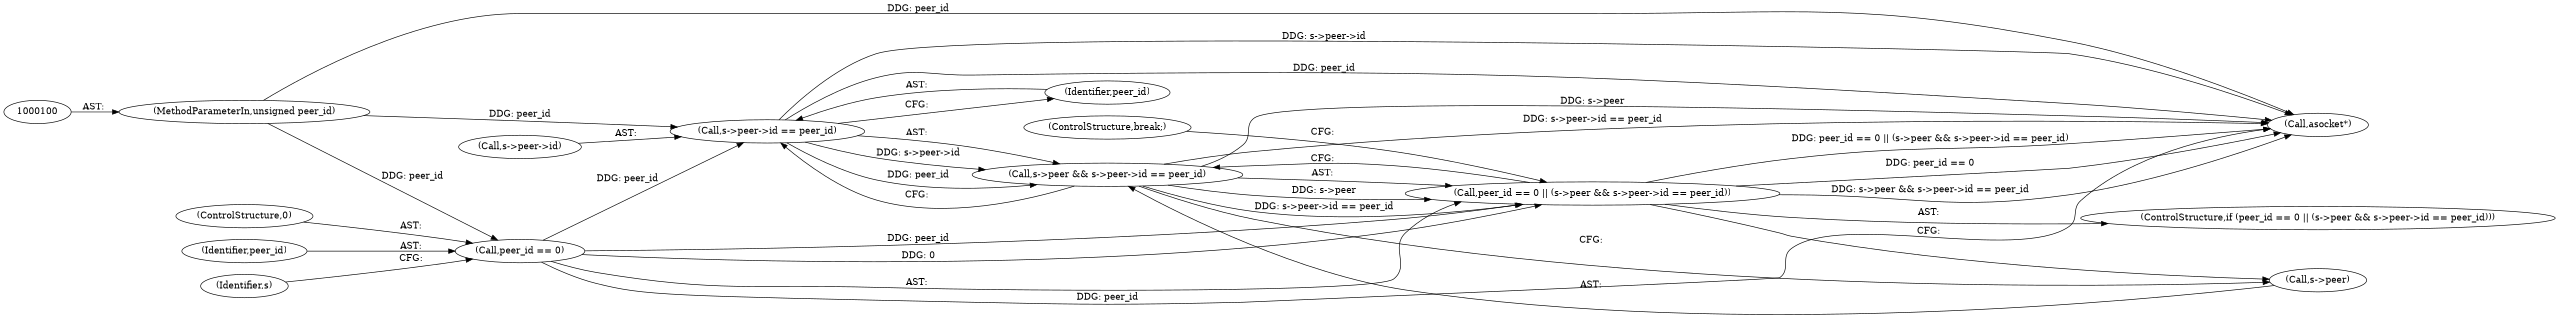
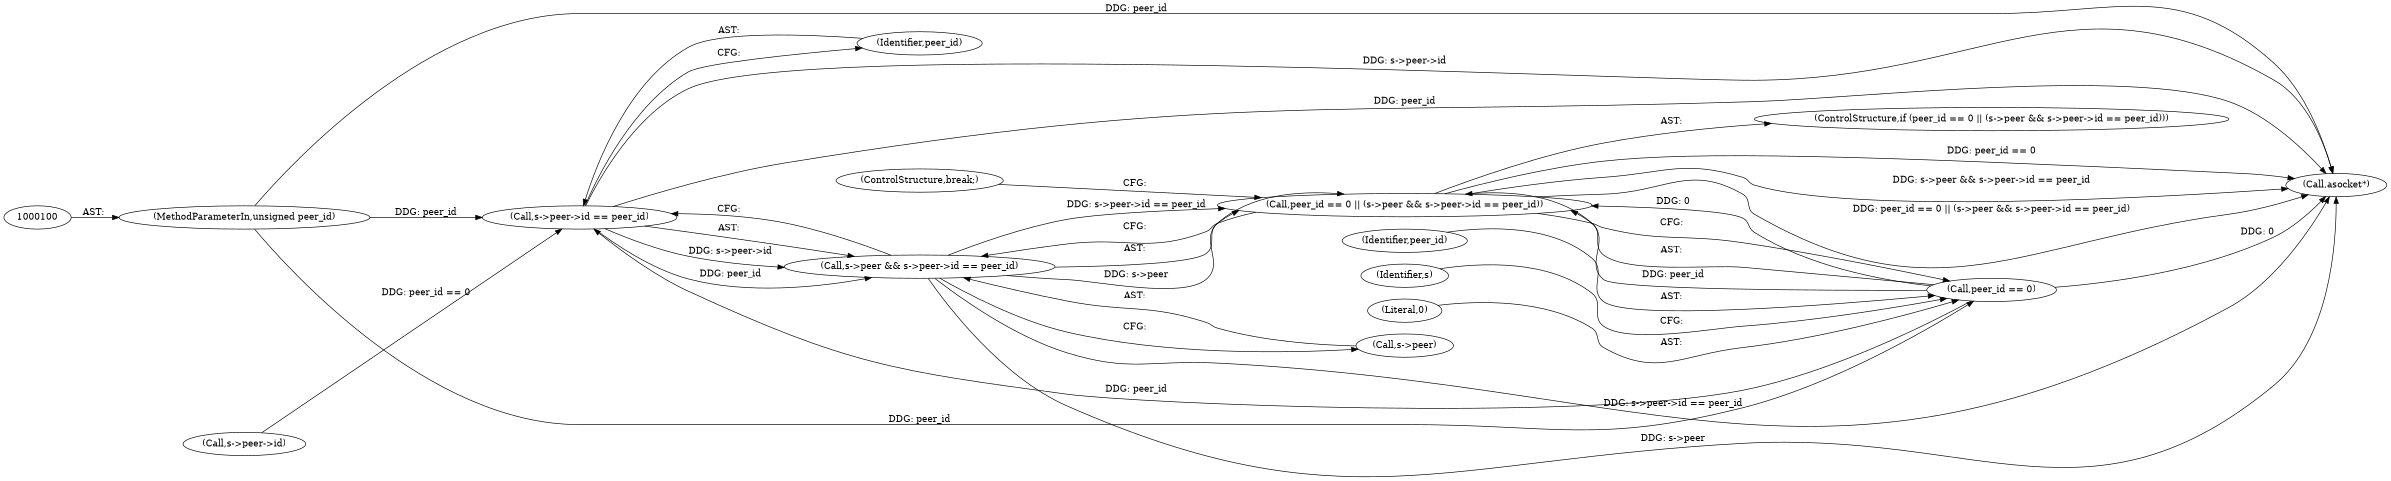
edge "(Call,s->peer->id)" -> "(Call,s->peer->id == peer_id)": label "AST: " -> "DDG: peer_id == 0"
node "(ControlStructure,0)": label "(ControlStructure,0)" -> "(Literal,0)"
edge "(Call,peer_id == 0 || (s->peer && s->peer->id == peer_id))" -> "(Call,s->peer)": now "(Call,peer_id == 0 || (s->peer && s->peer->id == peer_id))" -> "(Call,peer_id == 0)"
edge "(Call,peer_id == 0)" -> "(Call,asocket*)": label "DDG: peer_id" -> "DDG: 0"
